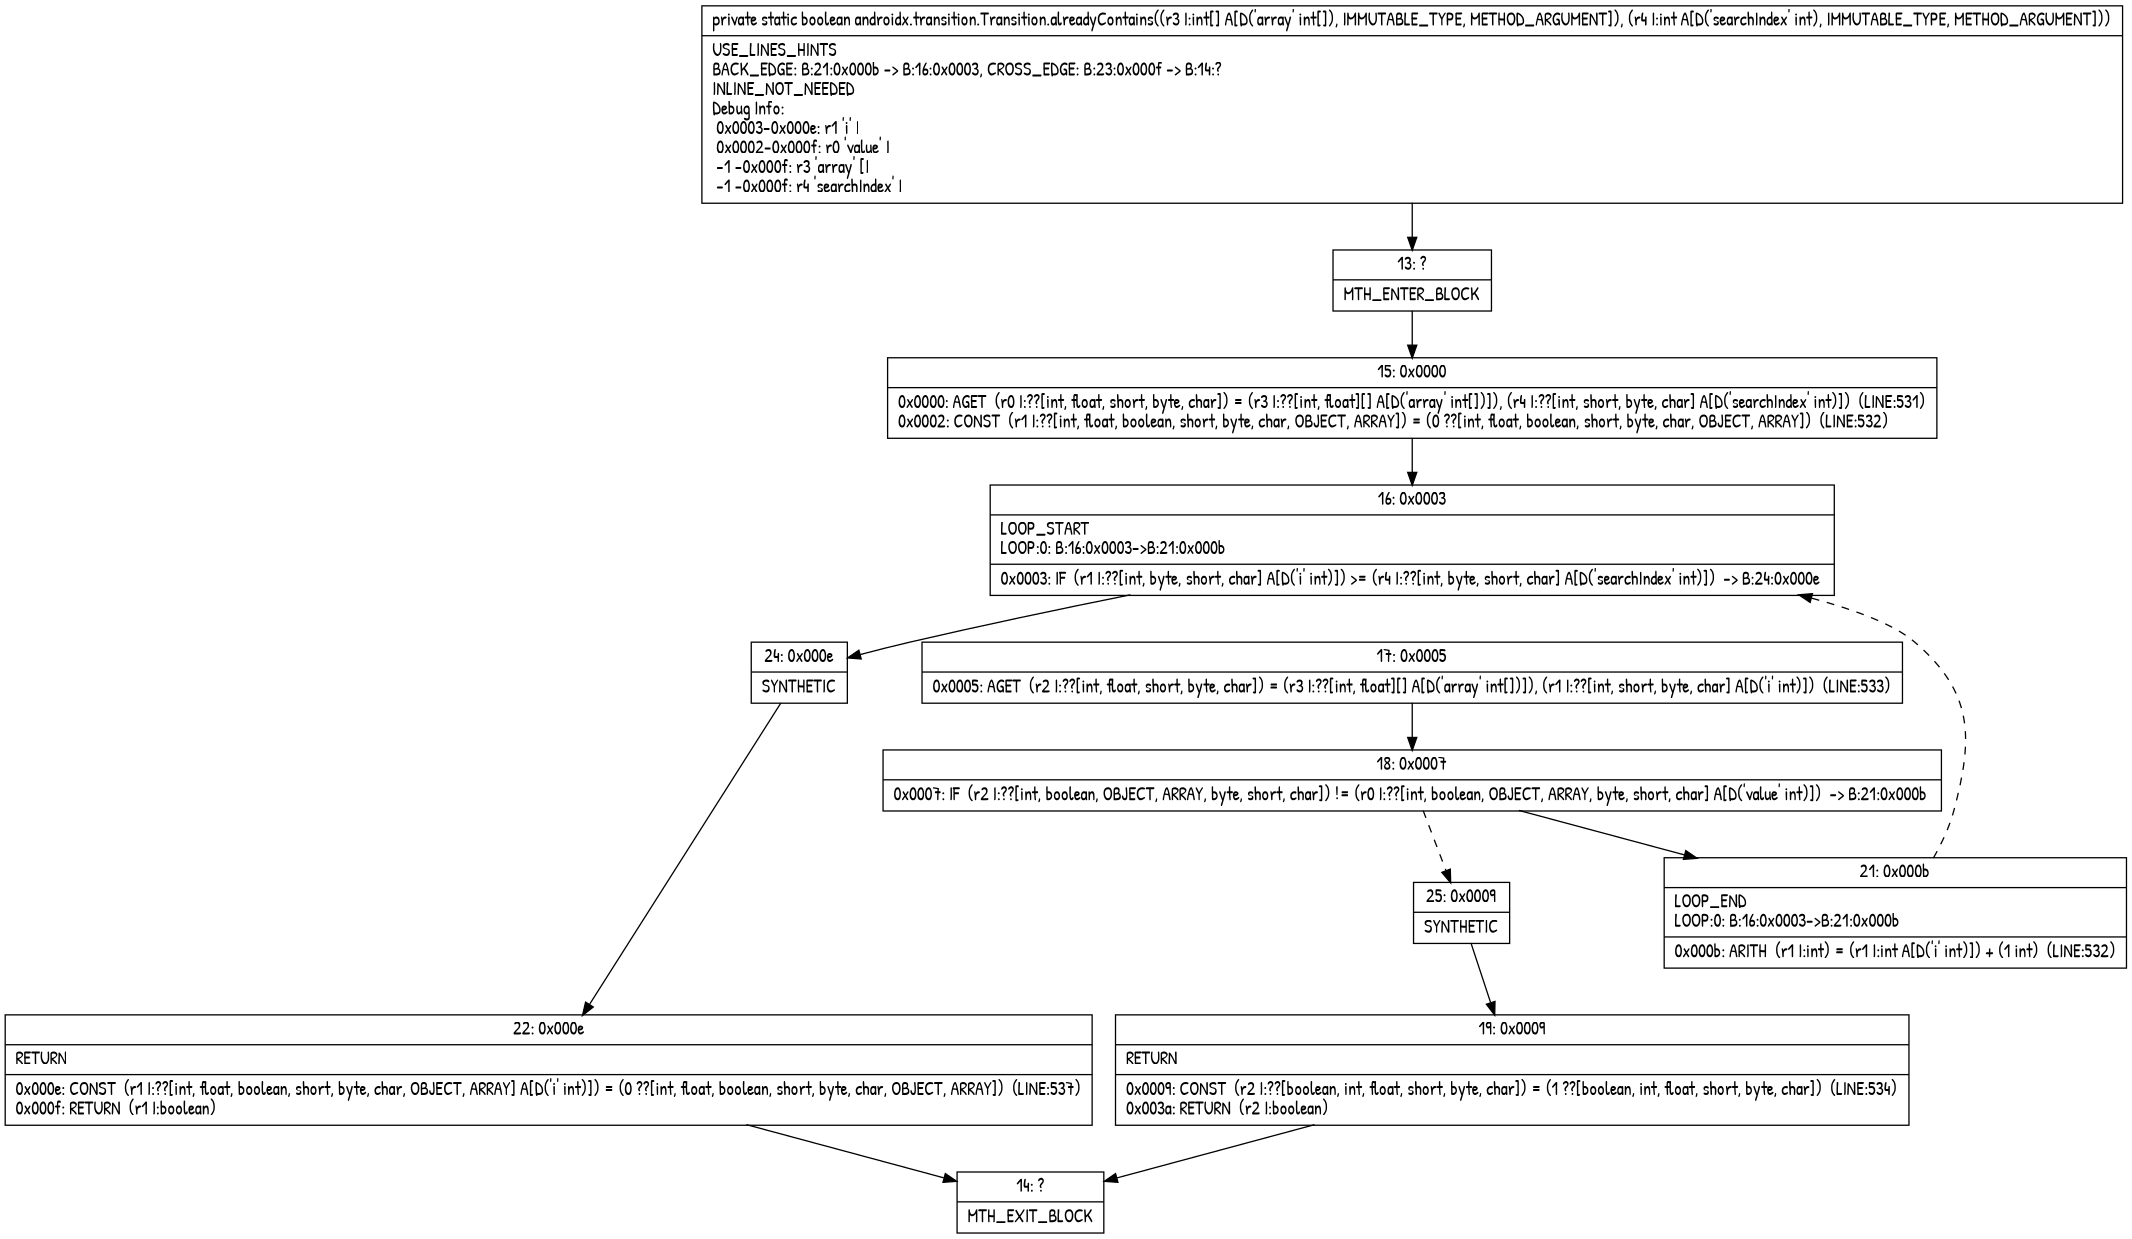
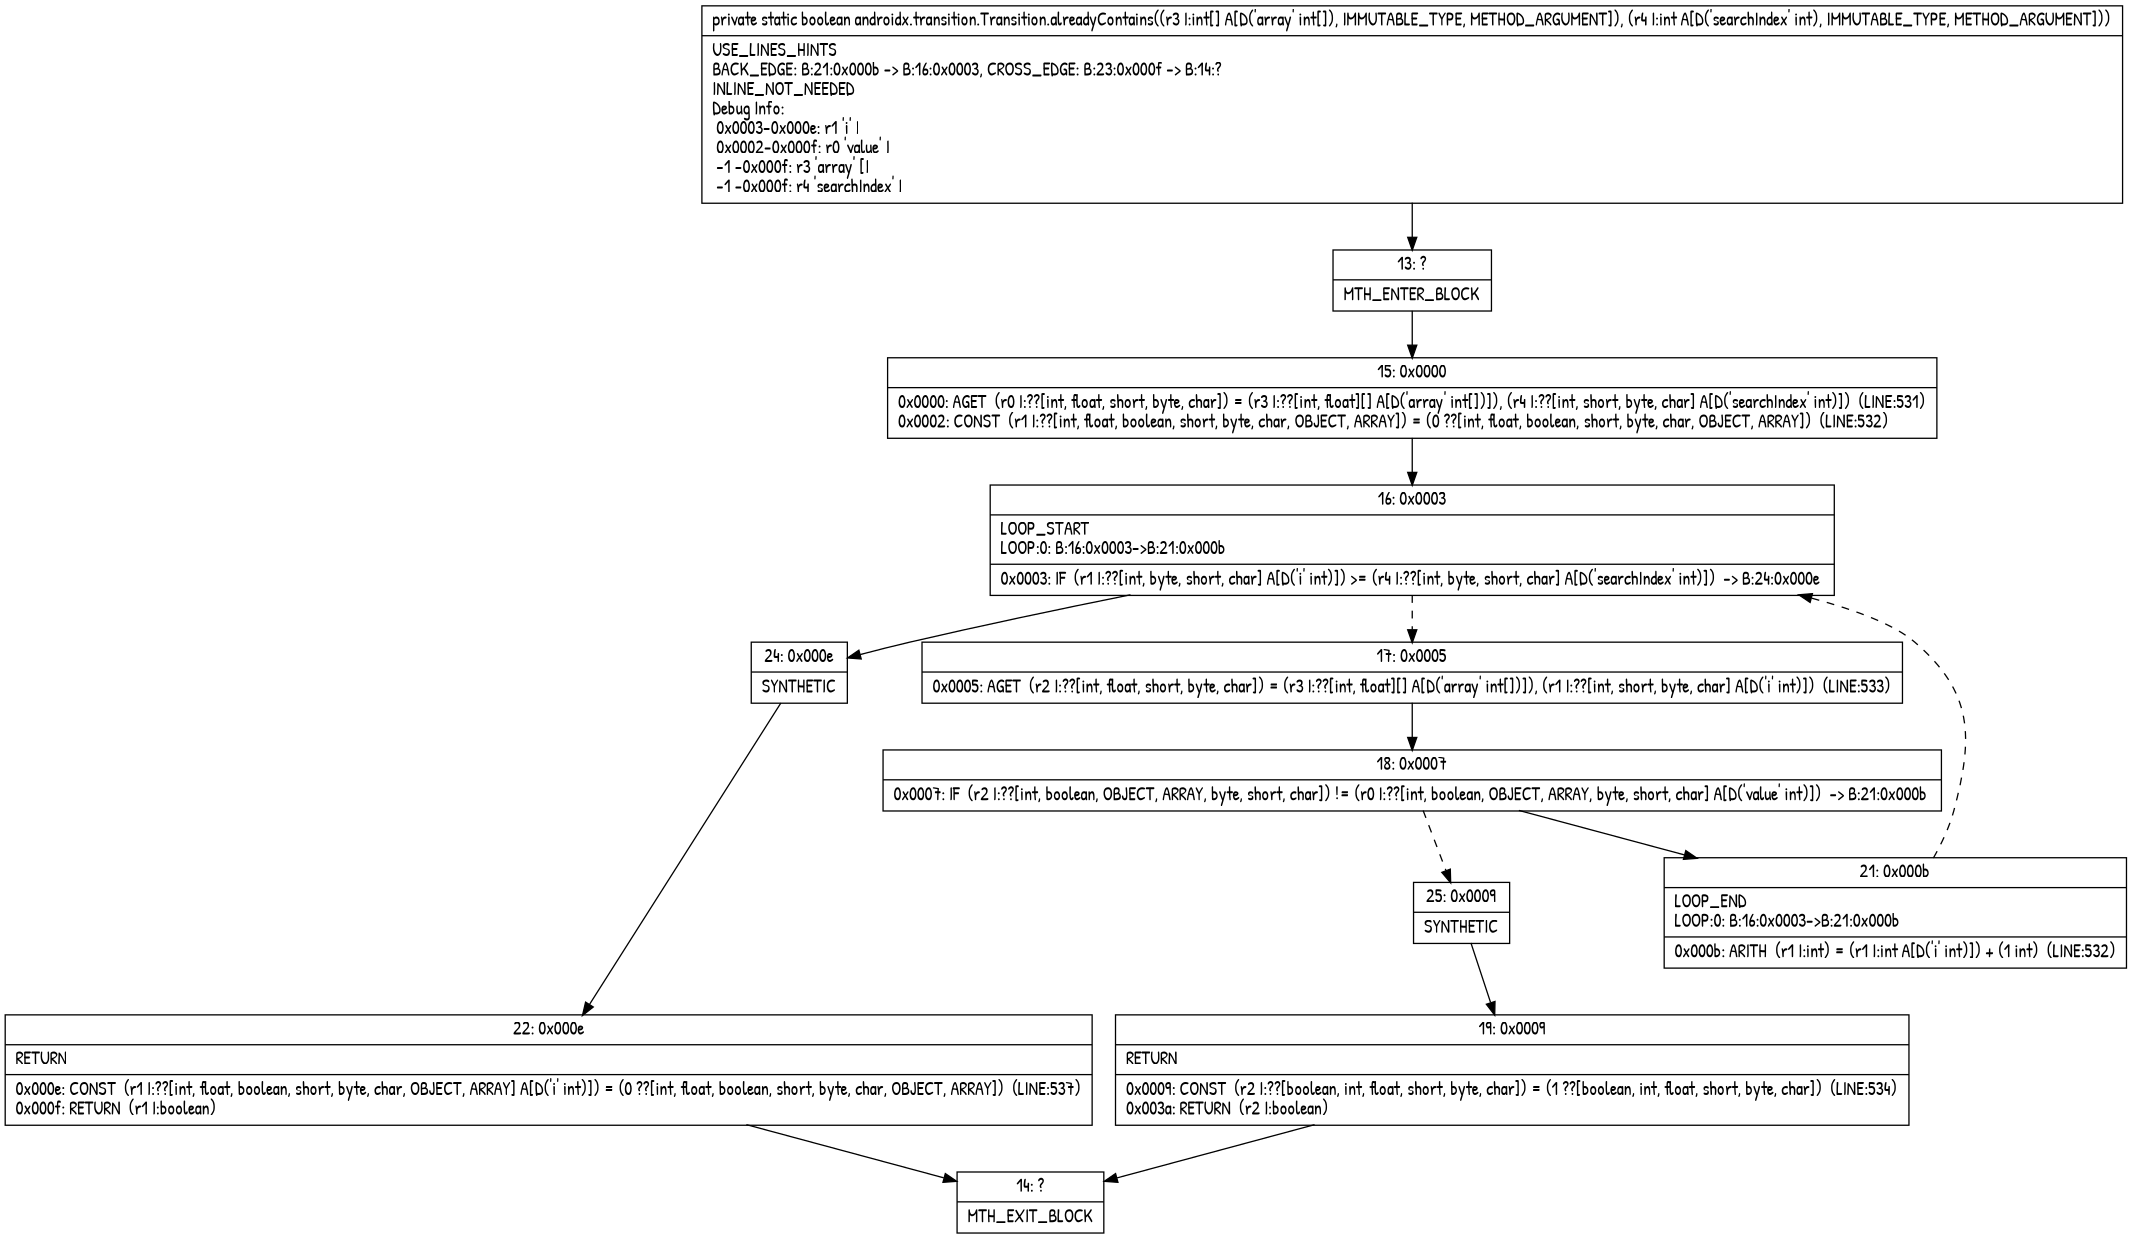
edge "16: 0x0003" -> "17: 0x0005": added
